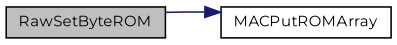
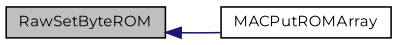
edge "RawSetByteROM" -> "MACPutROMArray": reversed
